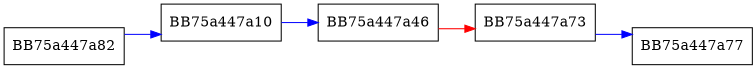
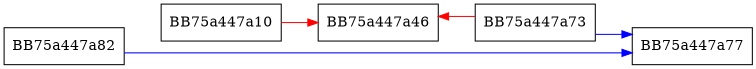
edge "BB75a447a10" -> "BB75a447a46": color blue -> red
edge "BB75a447a46" -> "BB75a447a73": reversed
edge "BB75a447a82" -> "BB75a447a10": now "BB75a447a82" -> "BB75a447a77"
